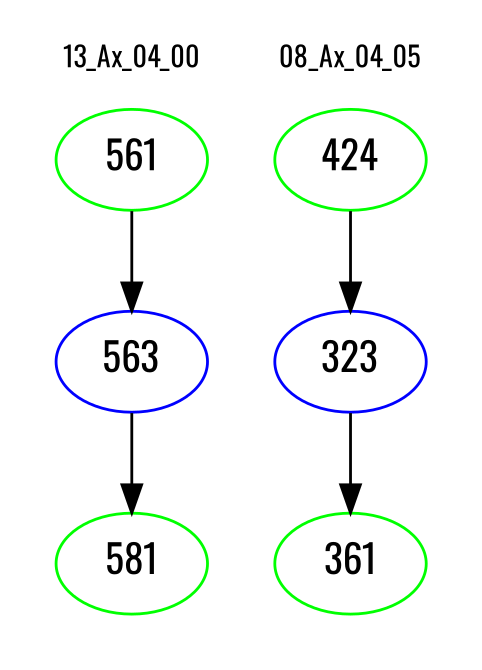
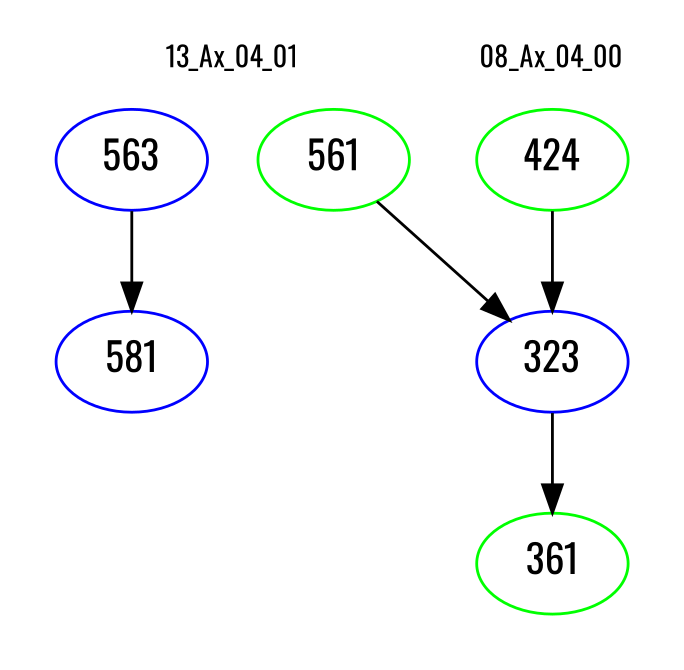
cluster "13_Ax_04_00": label "13_Ax_04_00" -> "13_Ax_04_01"
cluster "08_Ax_04_05": label "08_Ax_04_05" -> "08_Ax_04_00"
edge "561" -> "563": now "561" -> "323"
node "581": color green -> blue
